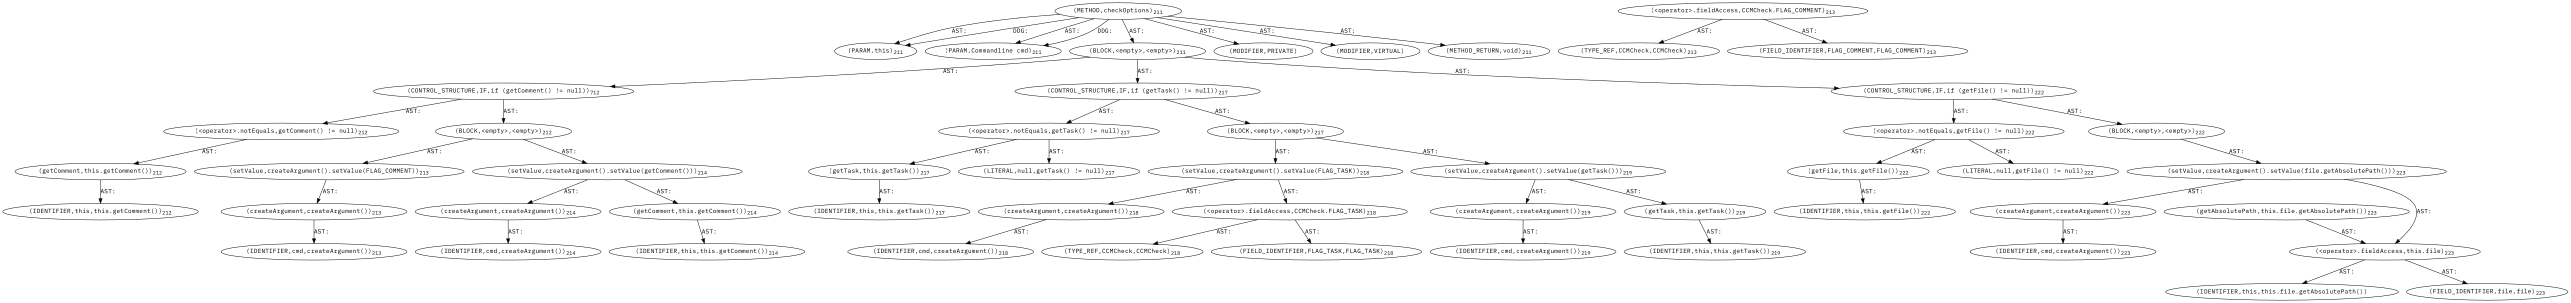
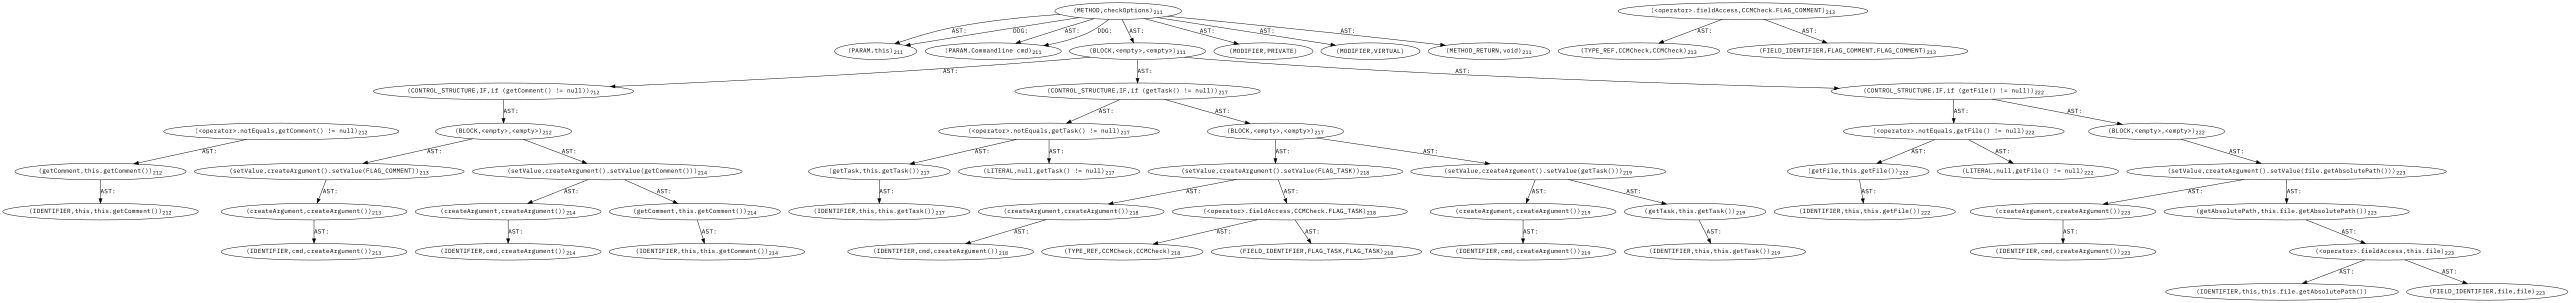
edge "(CONTROL_STRUCTURE,IF,if (getComment() != null))" -> "(<operator>.notEquals,getComment() != null)": removed, label "AST:"
edge "(setValue,createArgument().setValue(file.getAbsolutePath()))" -> "(<operator>.fieldAccess,this.file)": now "(setValue,createArgument().setValue(file.getAbsolutePath()))" -> "(getAbsolutePath,this.file.getAbsolutePath())"
